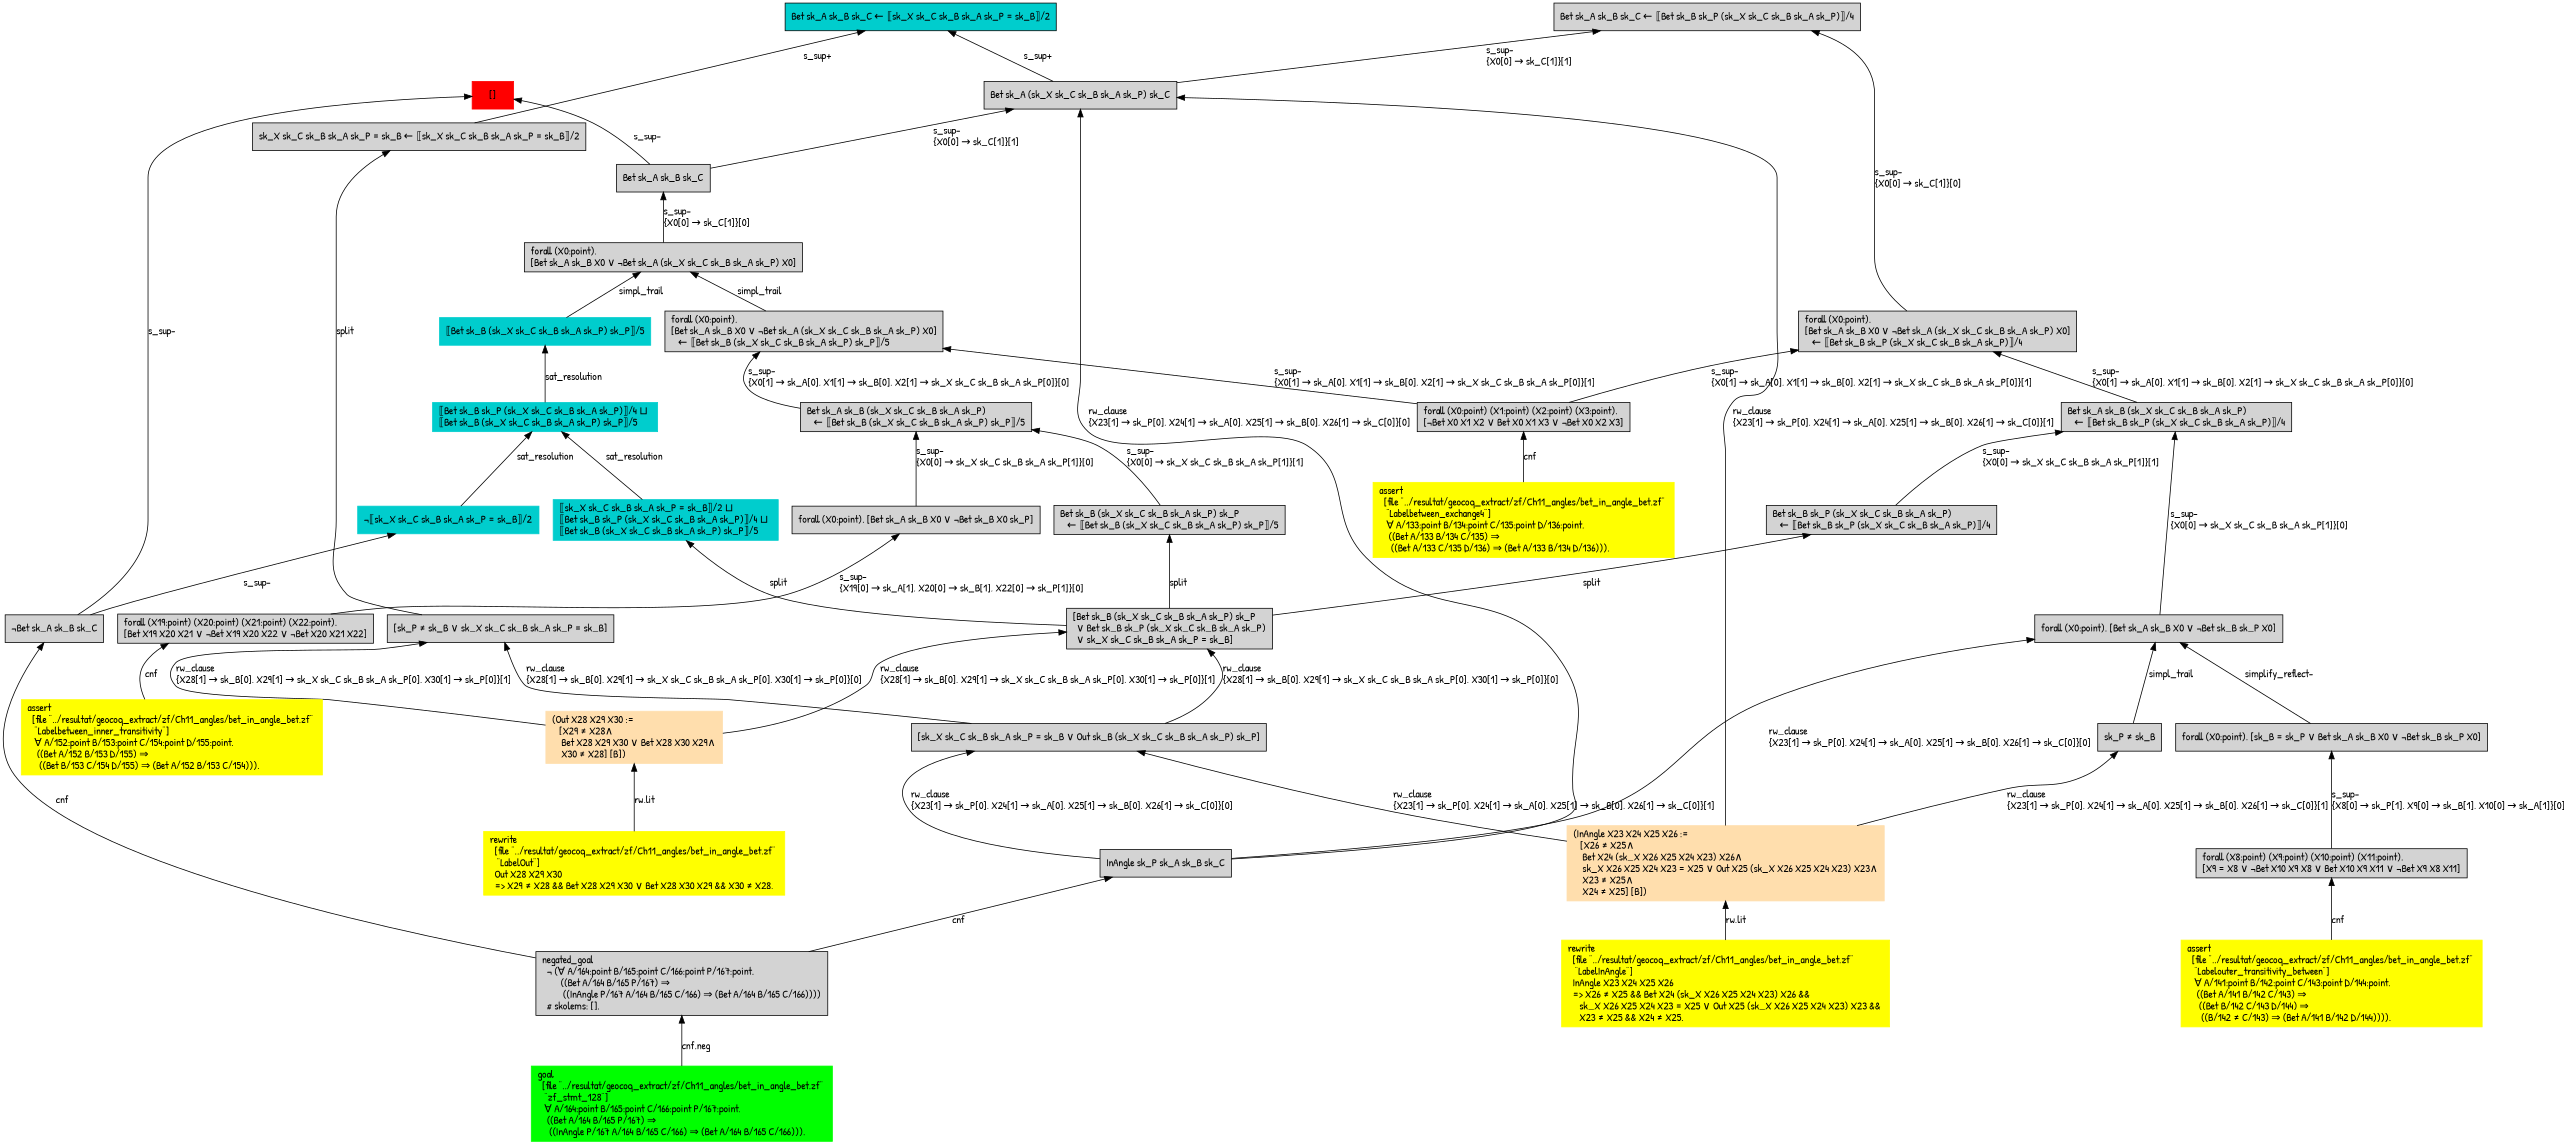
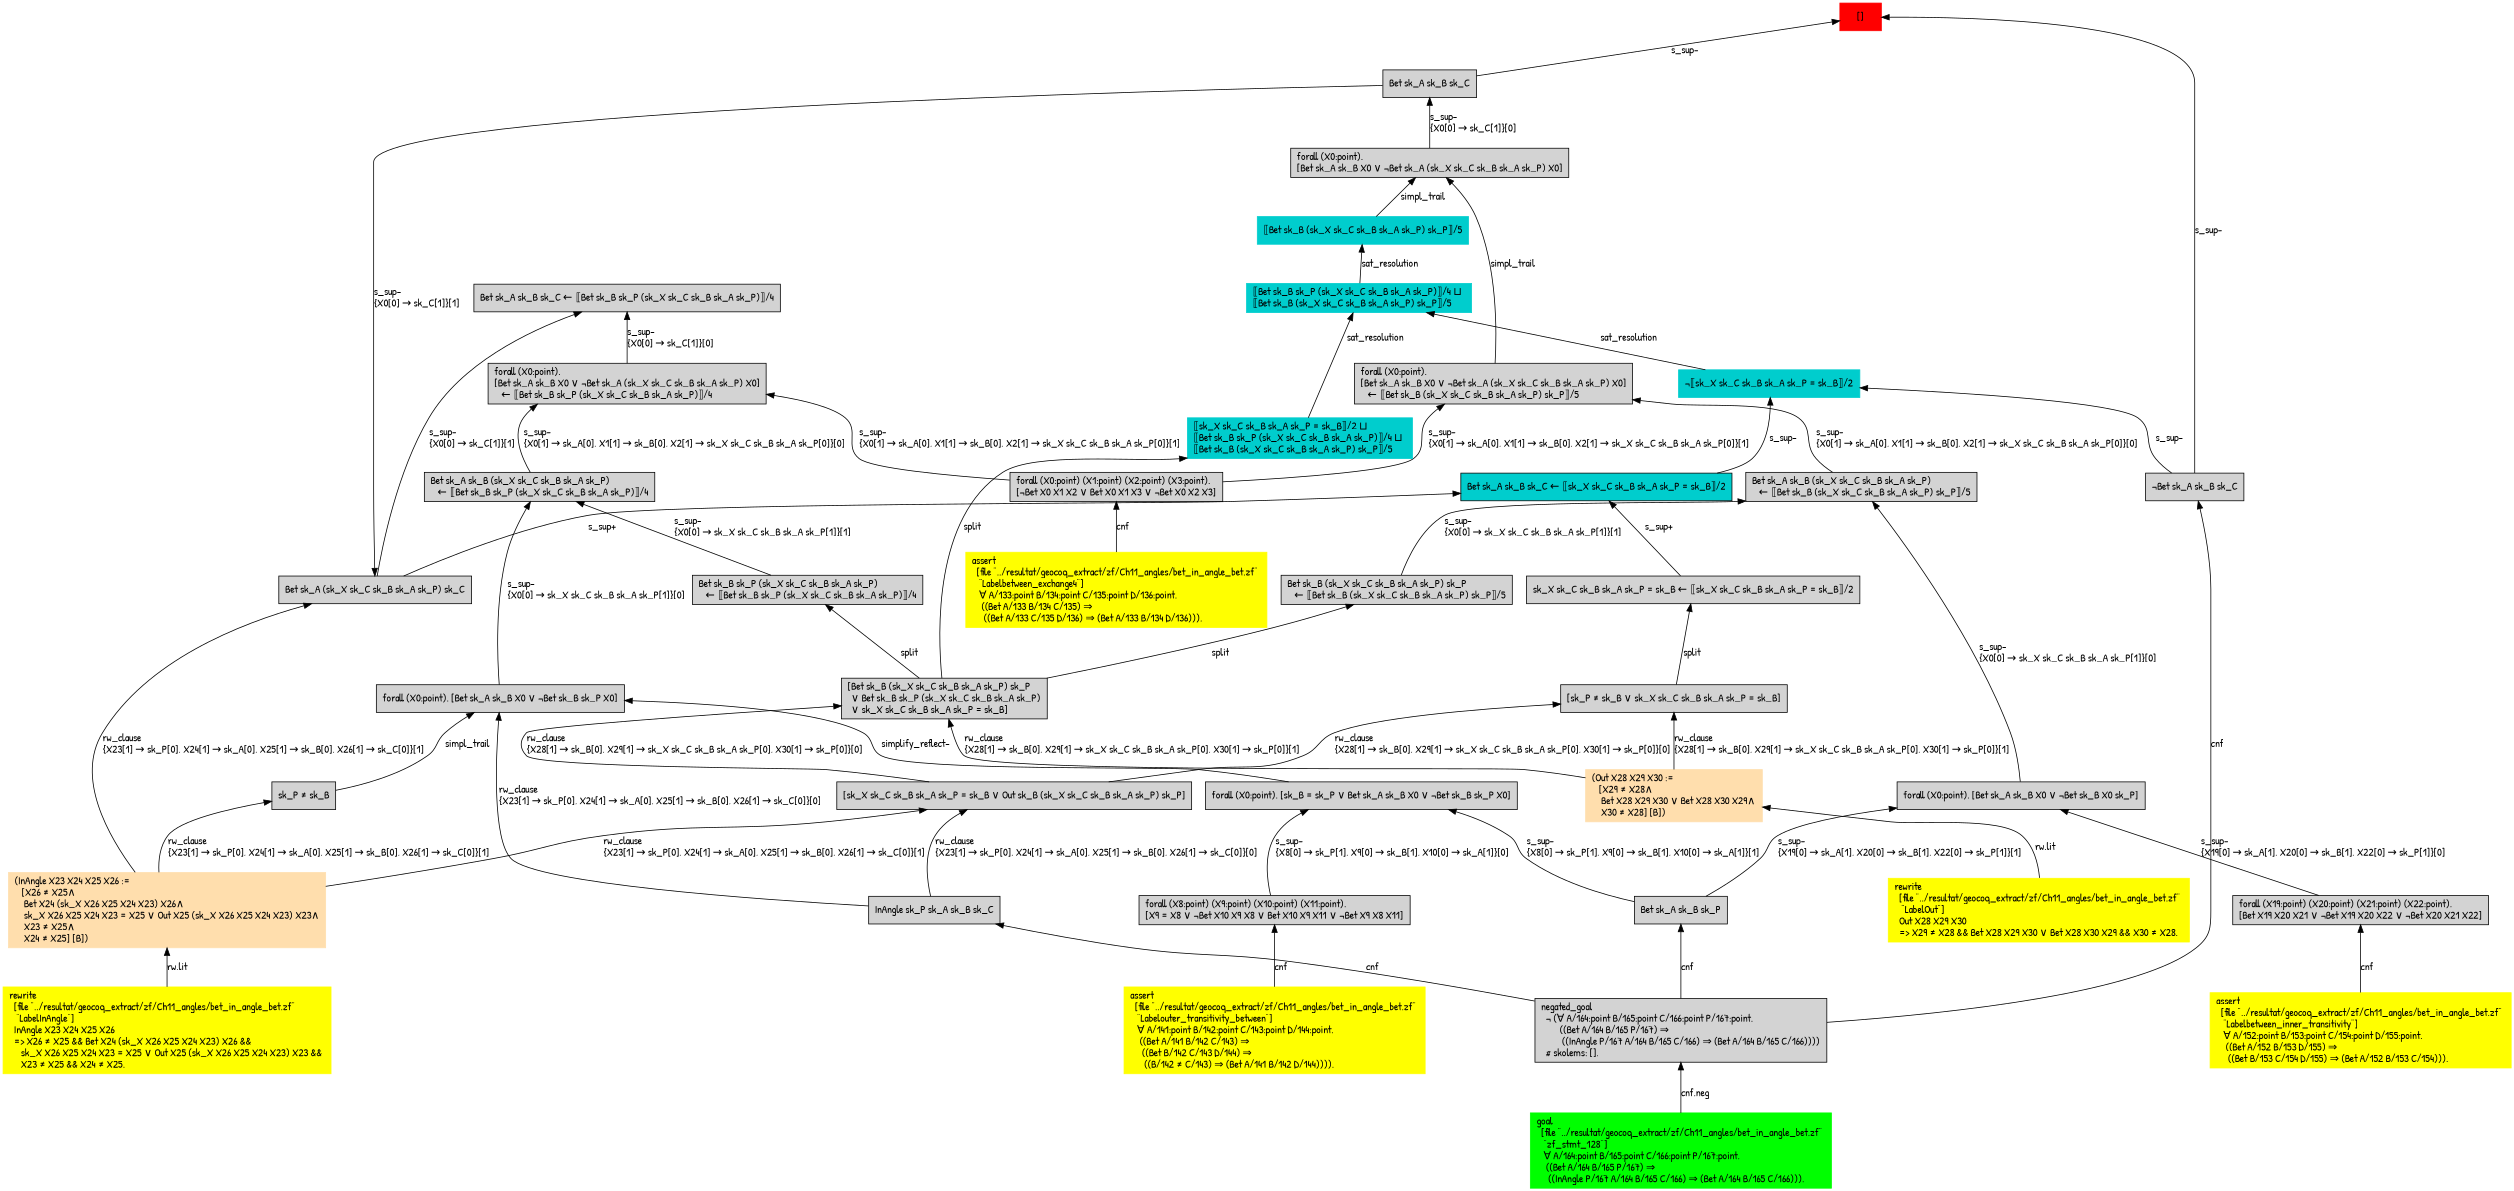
edge "Bet sk_A sk_B sk_C ← ⟦sk_X sk_C sk_B sk_A sk_P = sk_B⟧/2" -> "¬⟦sk_X sk_C sk_B sk_A sk_P = sk_B⟧/2": added, label "s_sup-"
edge "InAngle sk_P sk_A sk_B sk_C" -> "Bet sk_A (sk_X sk_C sk_B sk_A sk_P) sk_C": removed, label "rw_clause {X23[1] → sk_P[0], X24[1] → sk_A[0], X25[1] → sk_B[0], X26[1] → sk_C[0]}[0]"
node "Bet sk_A sk_B sk_P": added
